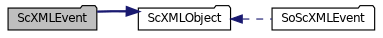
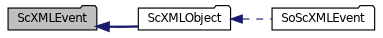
edge "ScXMLEvent" -> "ScXMLObject": reversed
